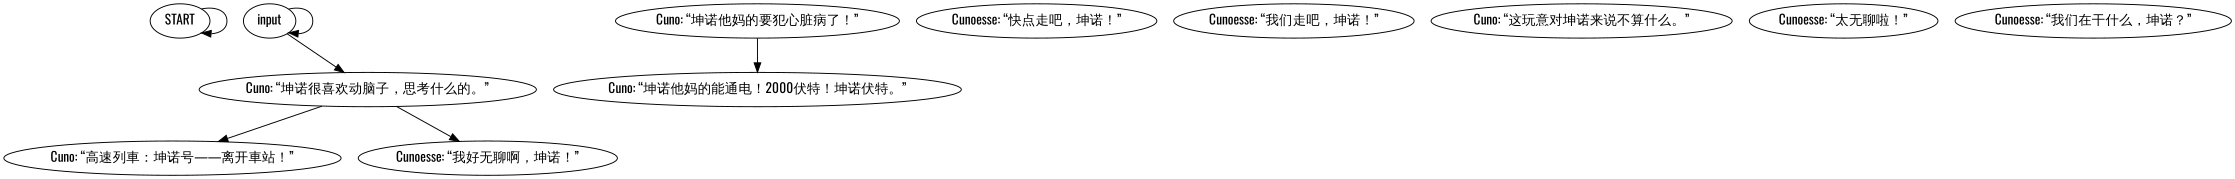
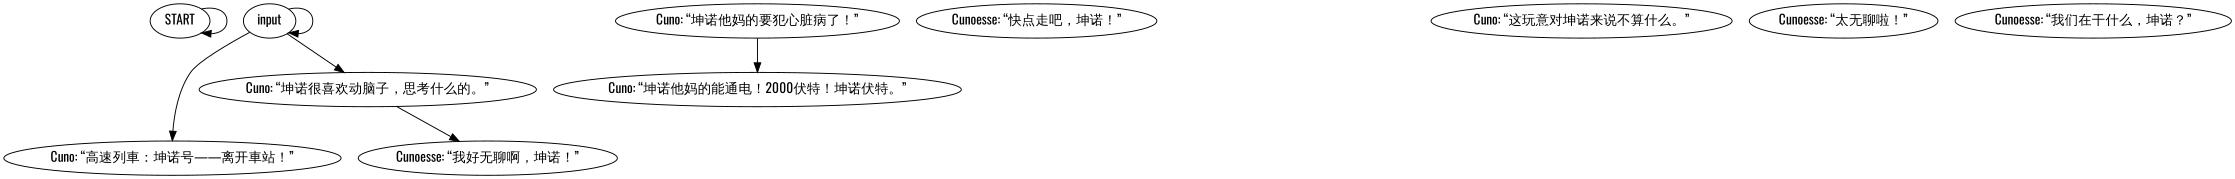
node "Cunoesse: “我们走吧，坤诺！”": removed
edge "Cuno: “坤诺很喜欢动脑子，思考什么的。”" -> "Cuno: “高速列車：坤诺号——离开車站！”": now "input" -> "Cuno: “高速列車：坤诺号——离开車站！”"
